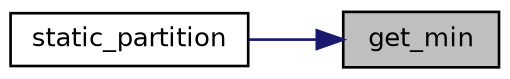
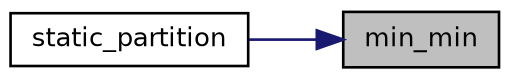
node "get_min": label "get_min" -> "min_min"
